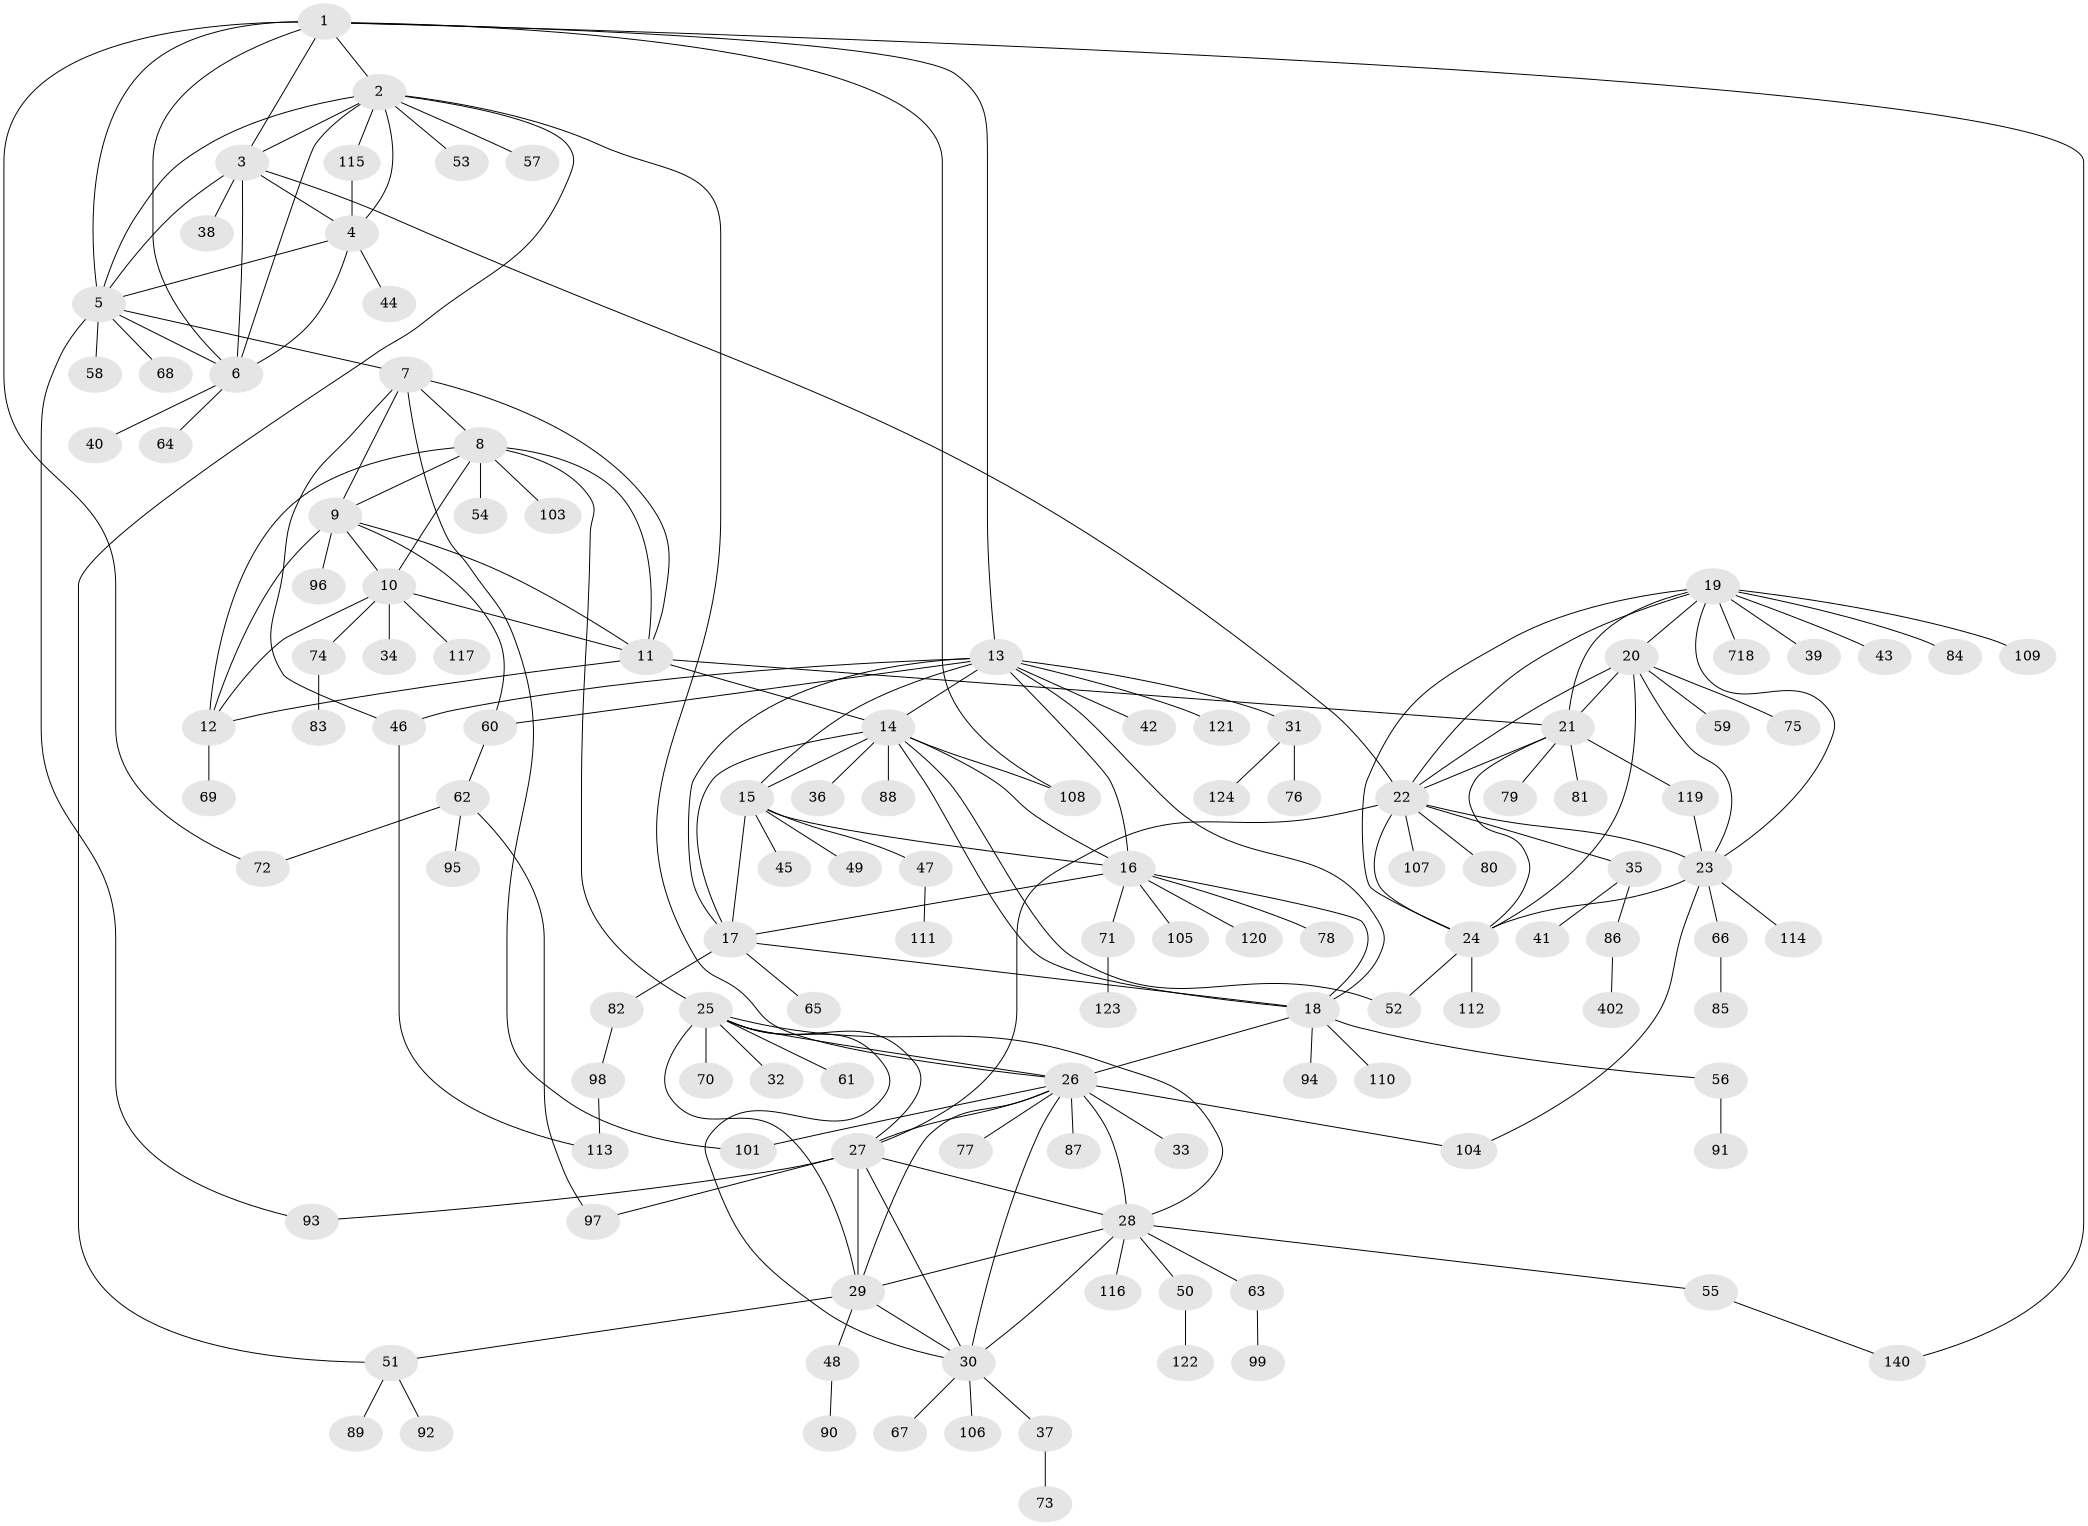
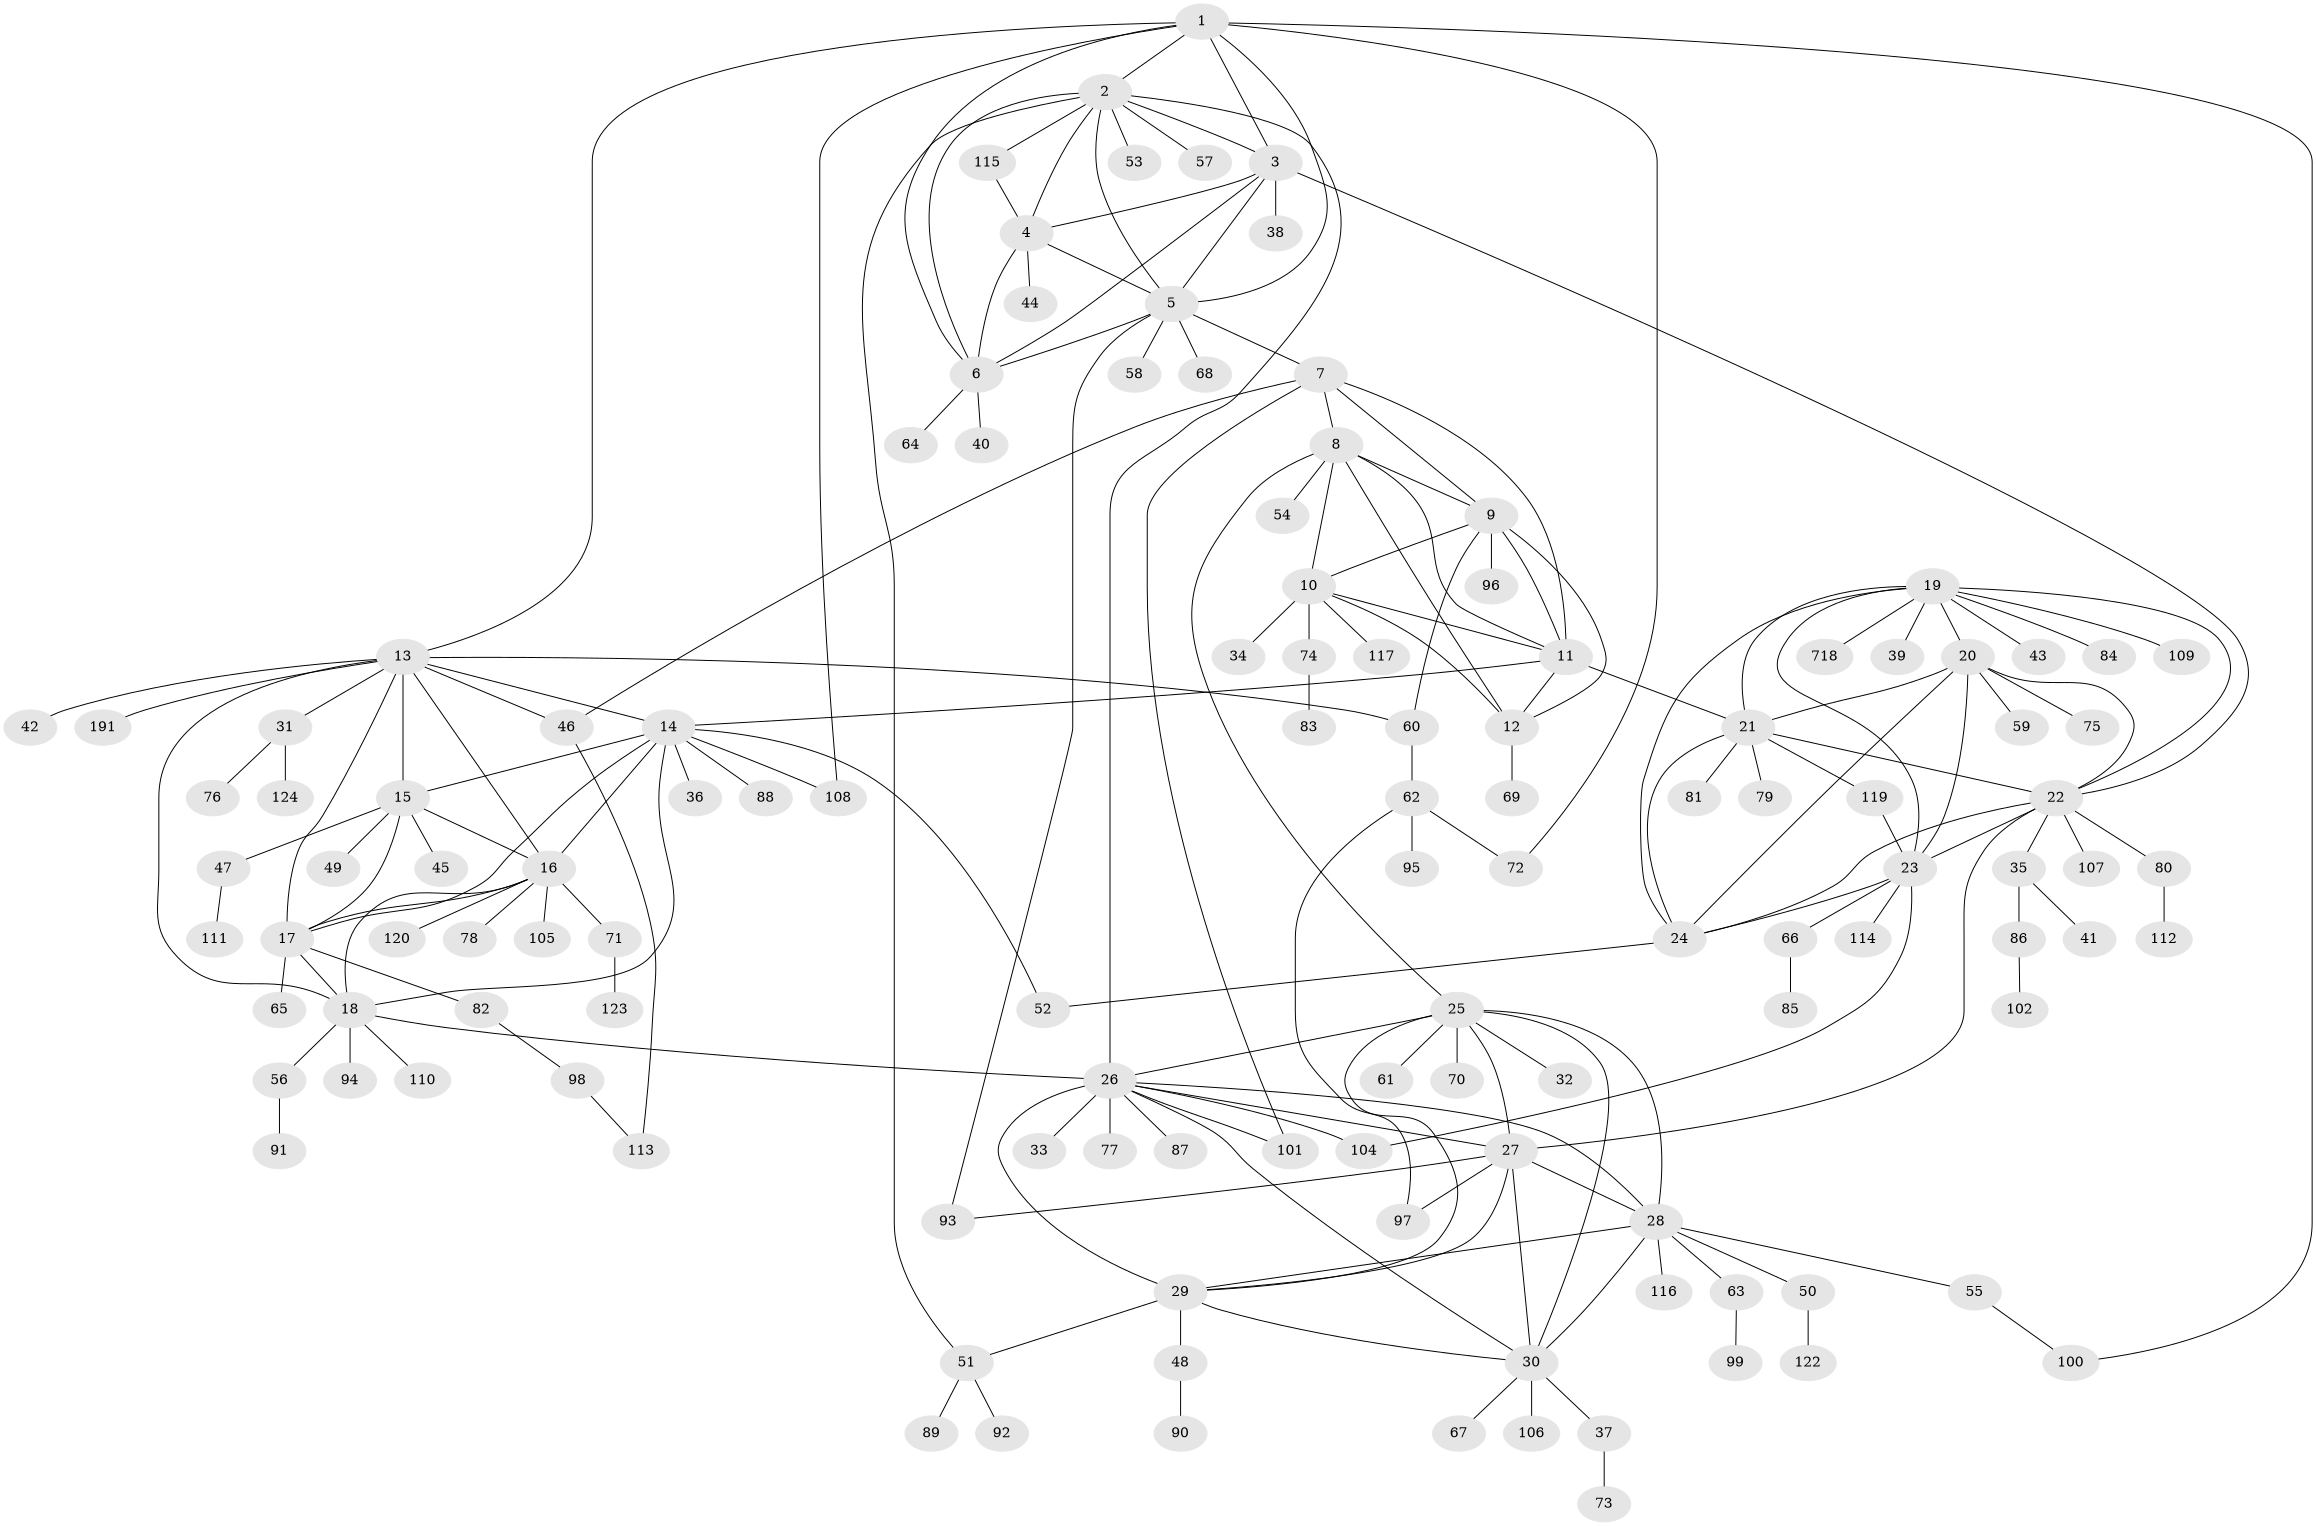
node "103": removed
node "121": label "121" -> "191"
edge "24" -- "112": now "80" -- "112"
node "402": label "402" -> "102"
node "140": label "140" -> "100"
